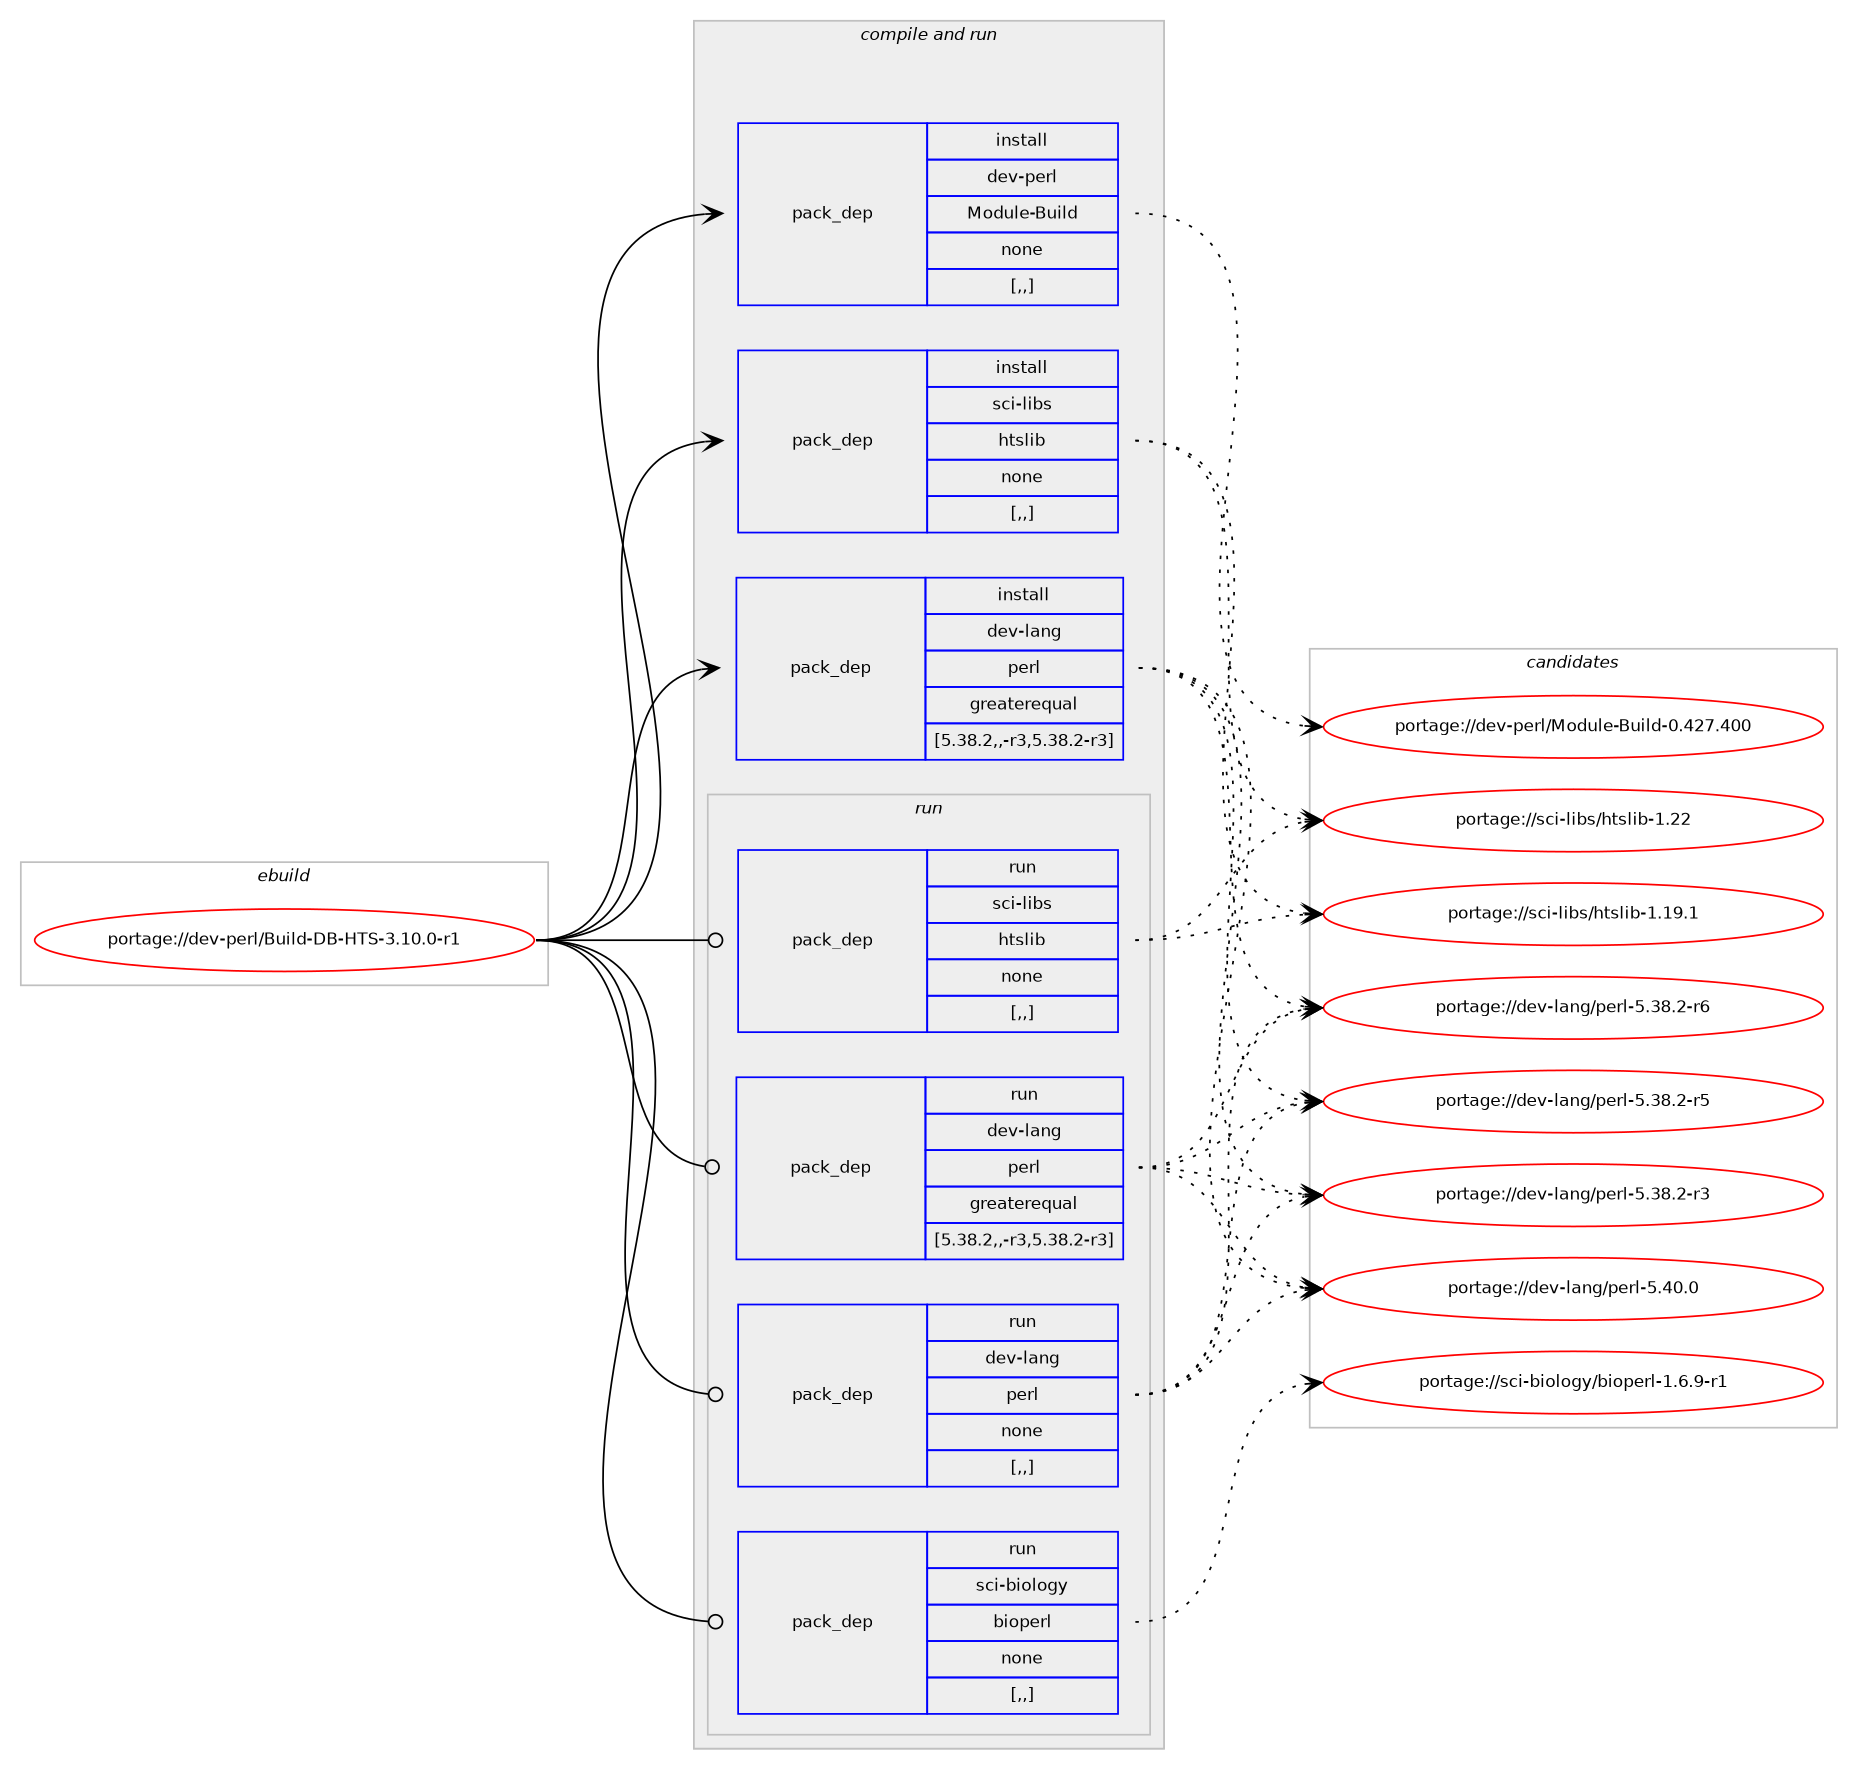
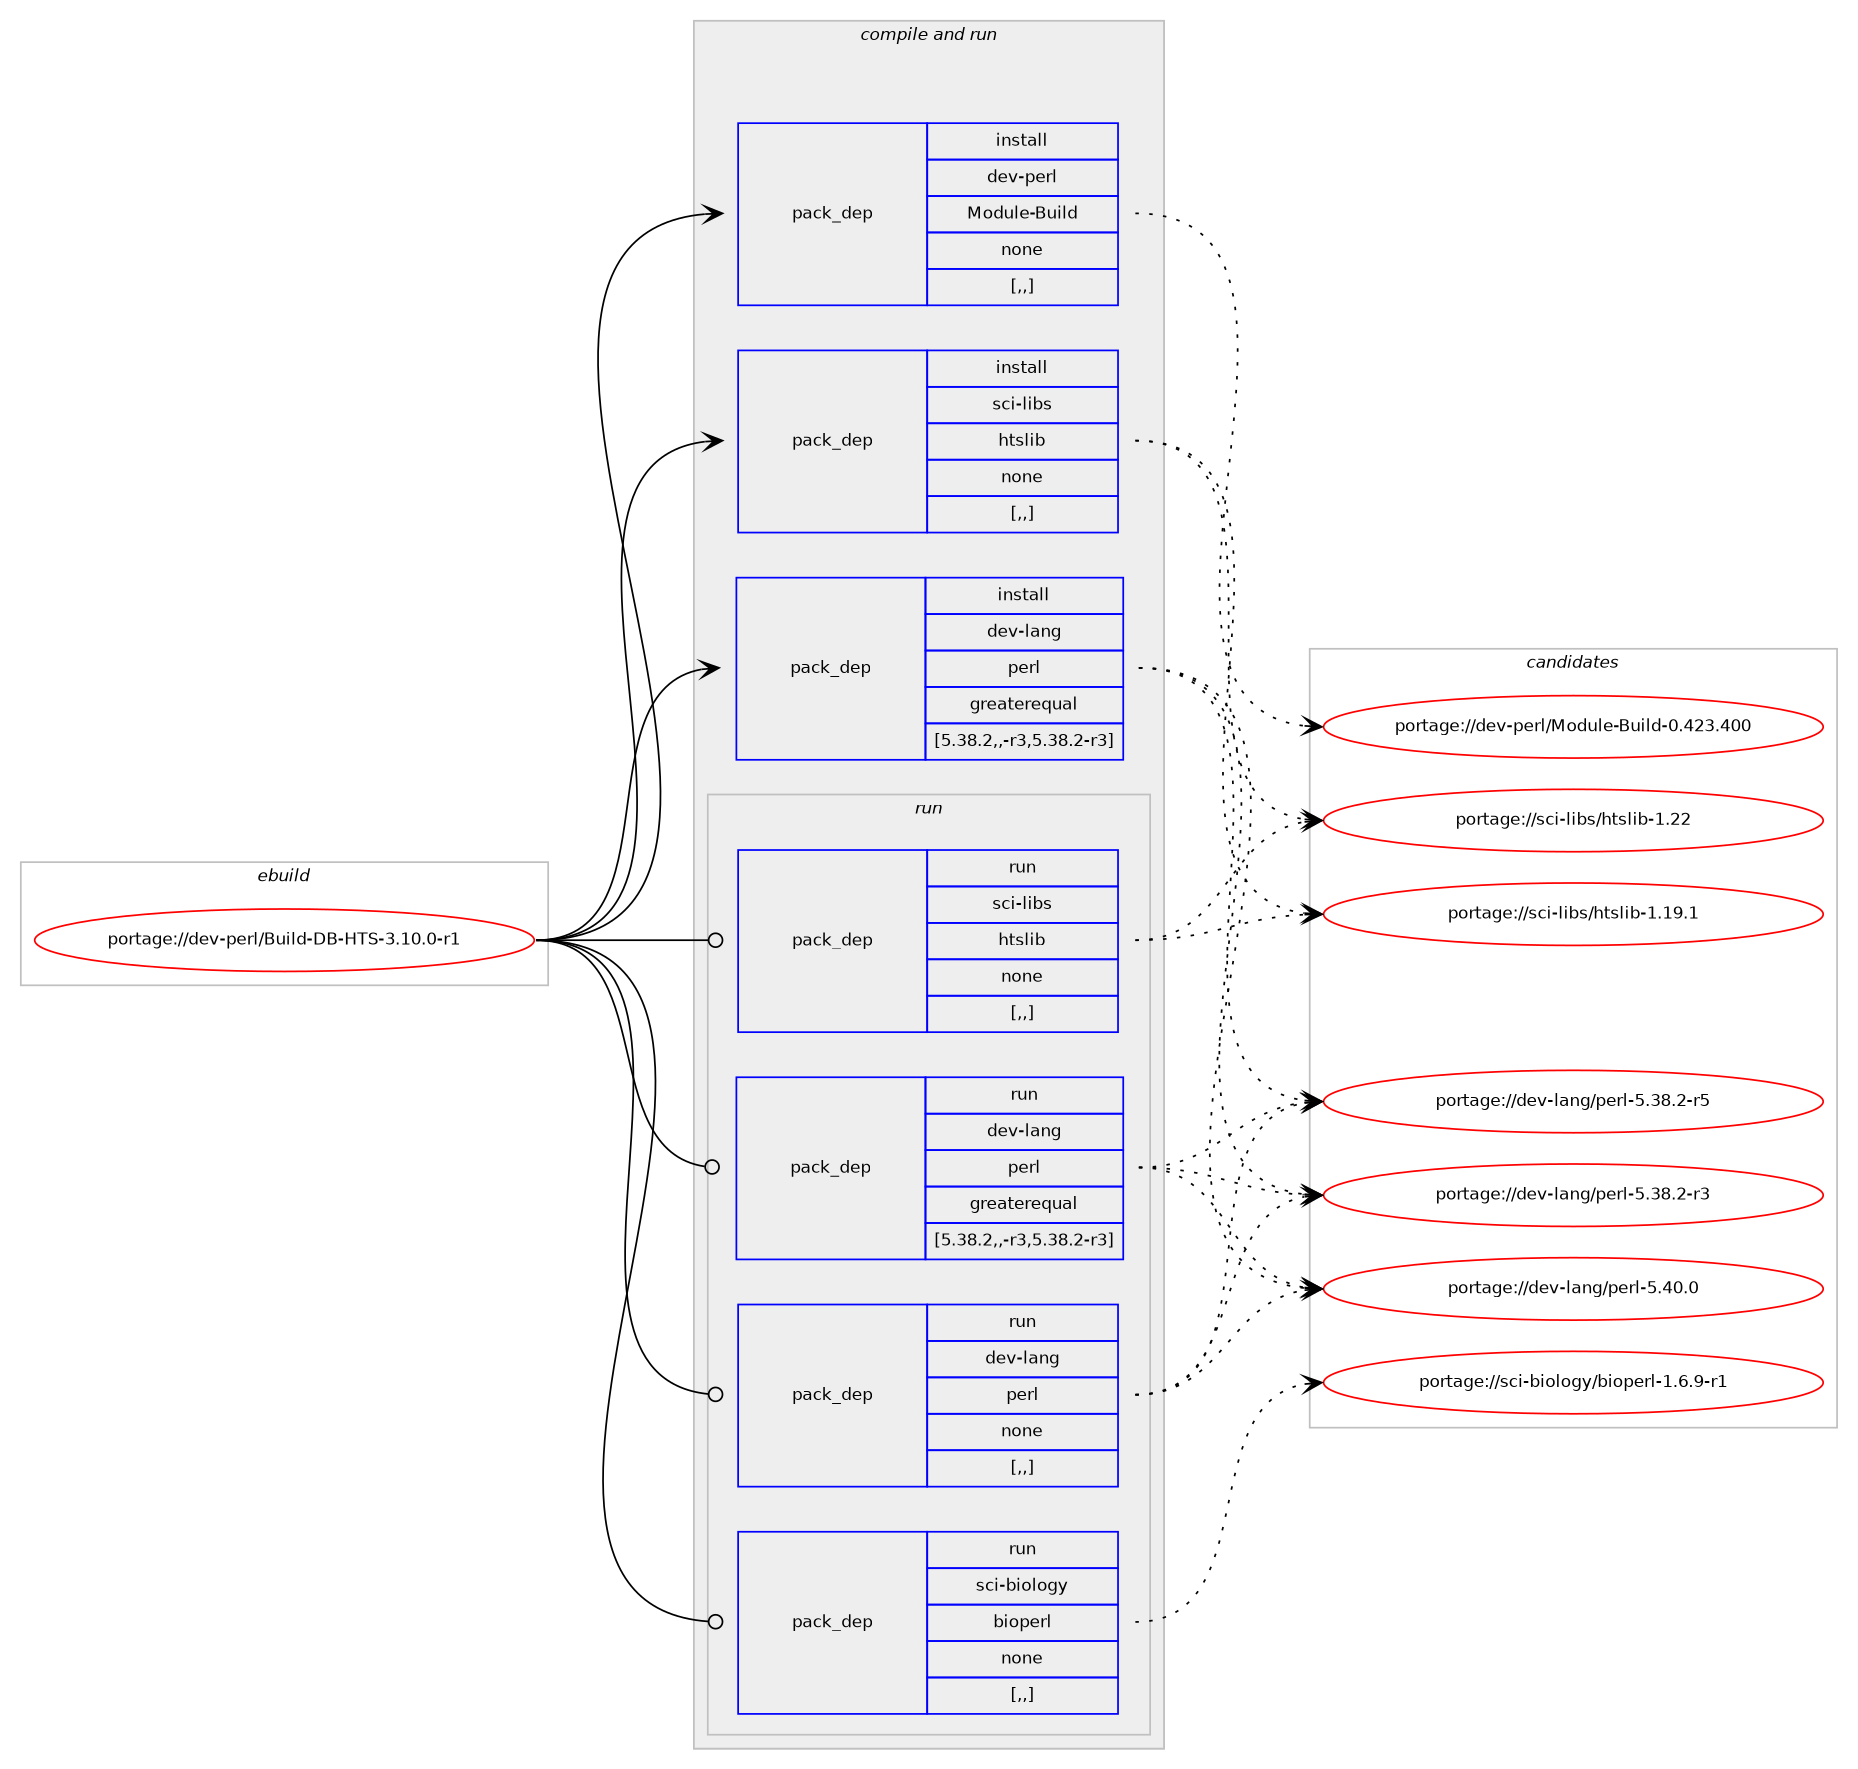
node "portage://dev-perl/Module-Build-0.427.400": label "portage://dev-perl/Module-Build-0.427.400" -> "portage://dev-perl/Module-Build-0.423.400"
node "portage://dev-lang/perl-5.38.2-r6": removed
